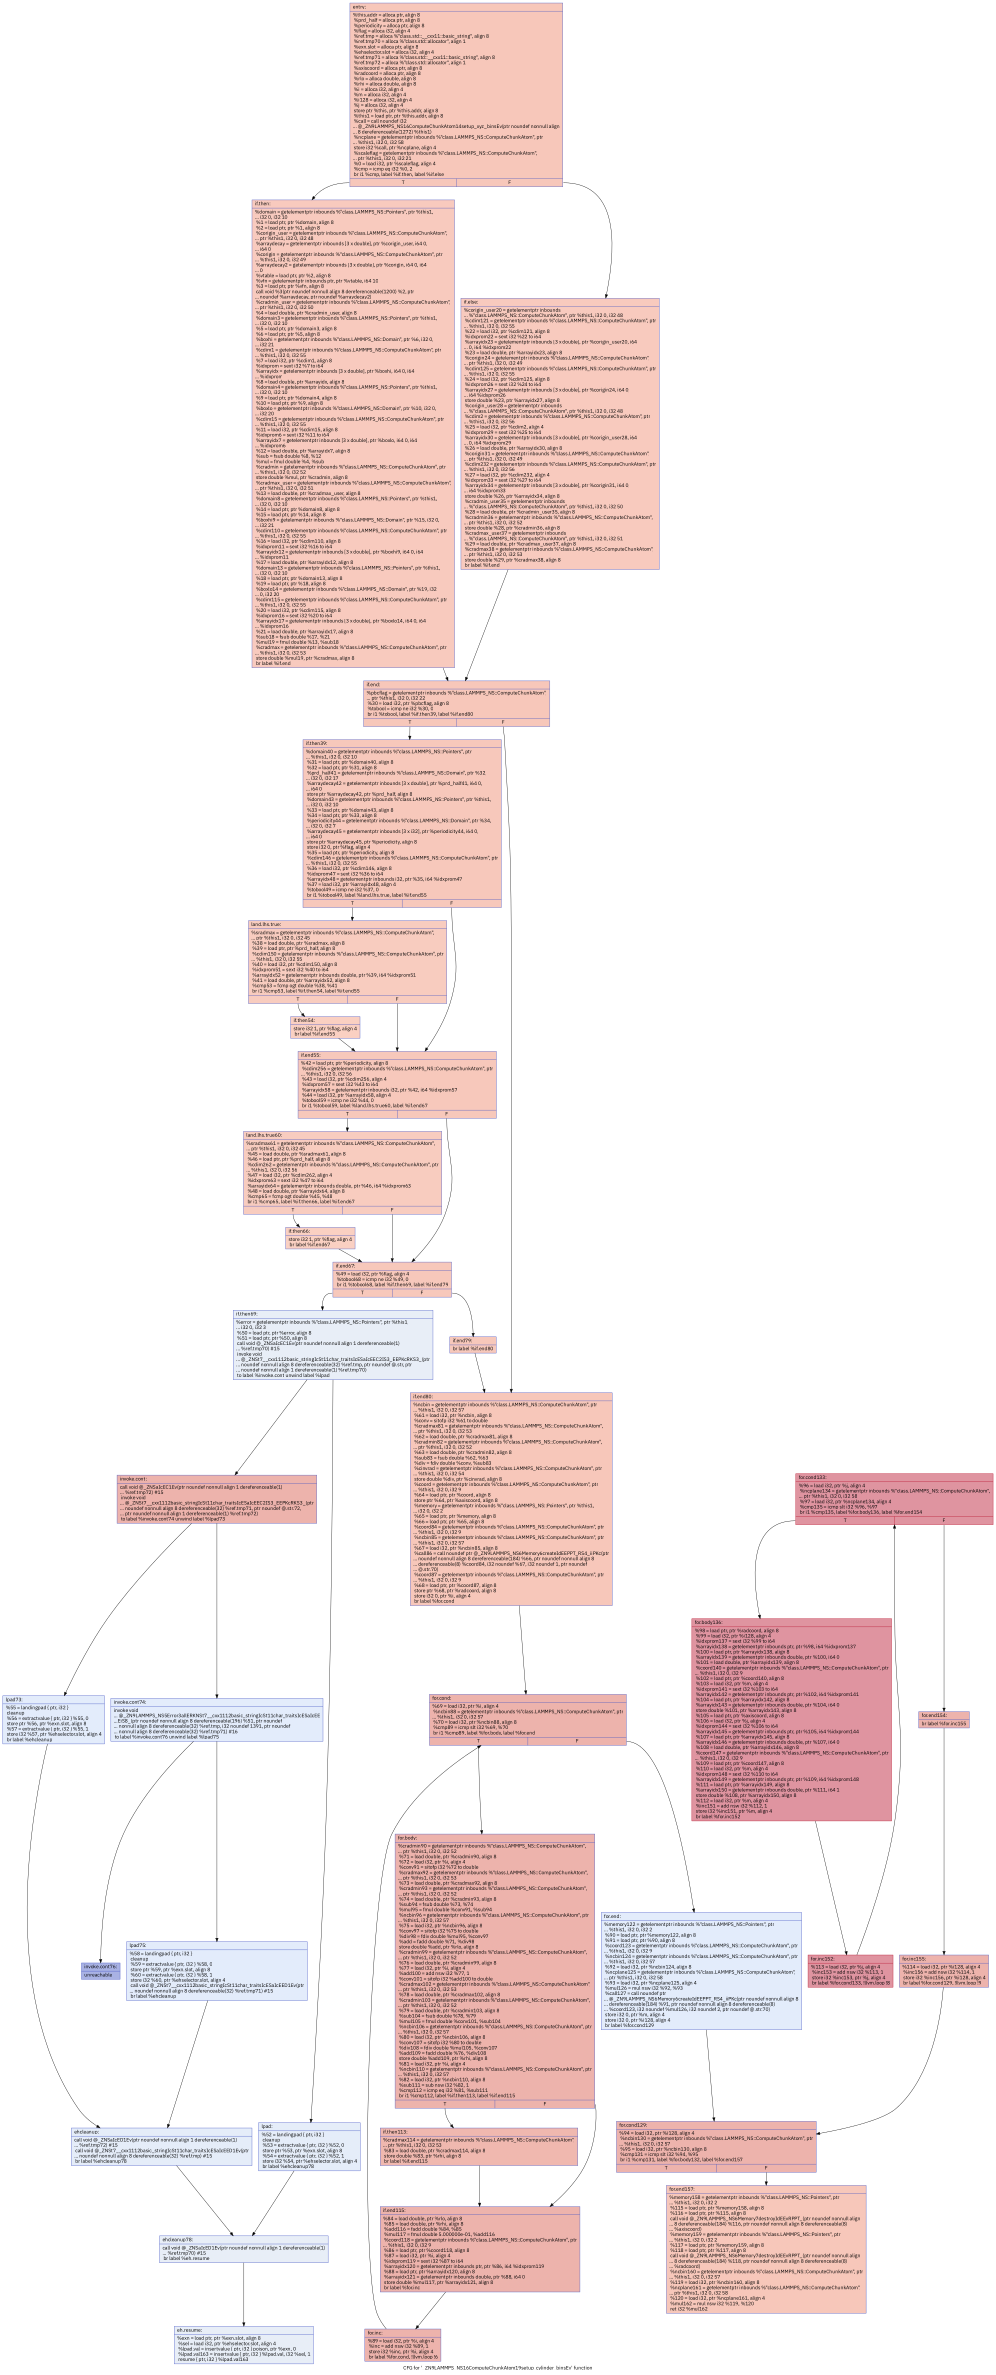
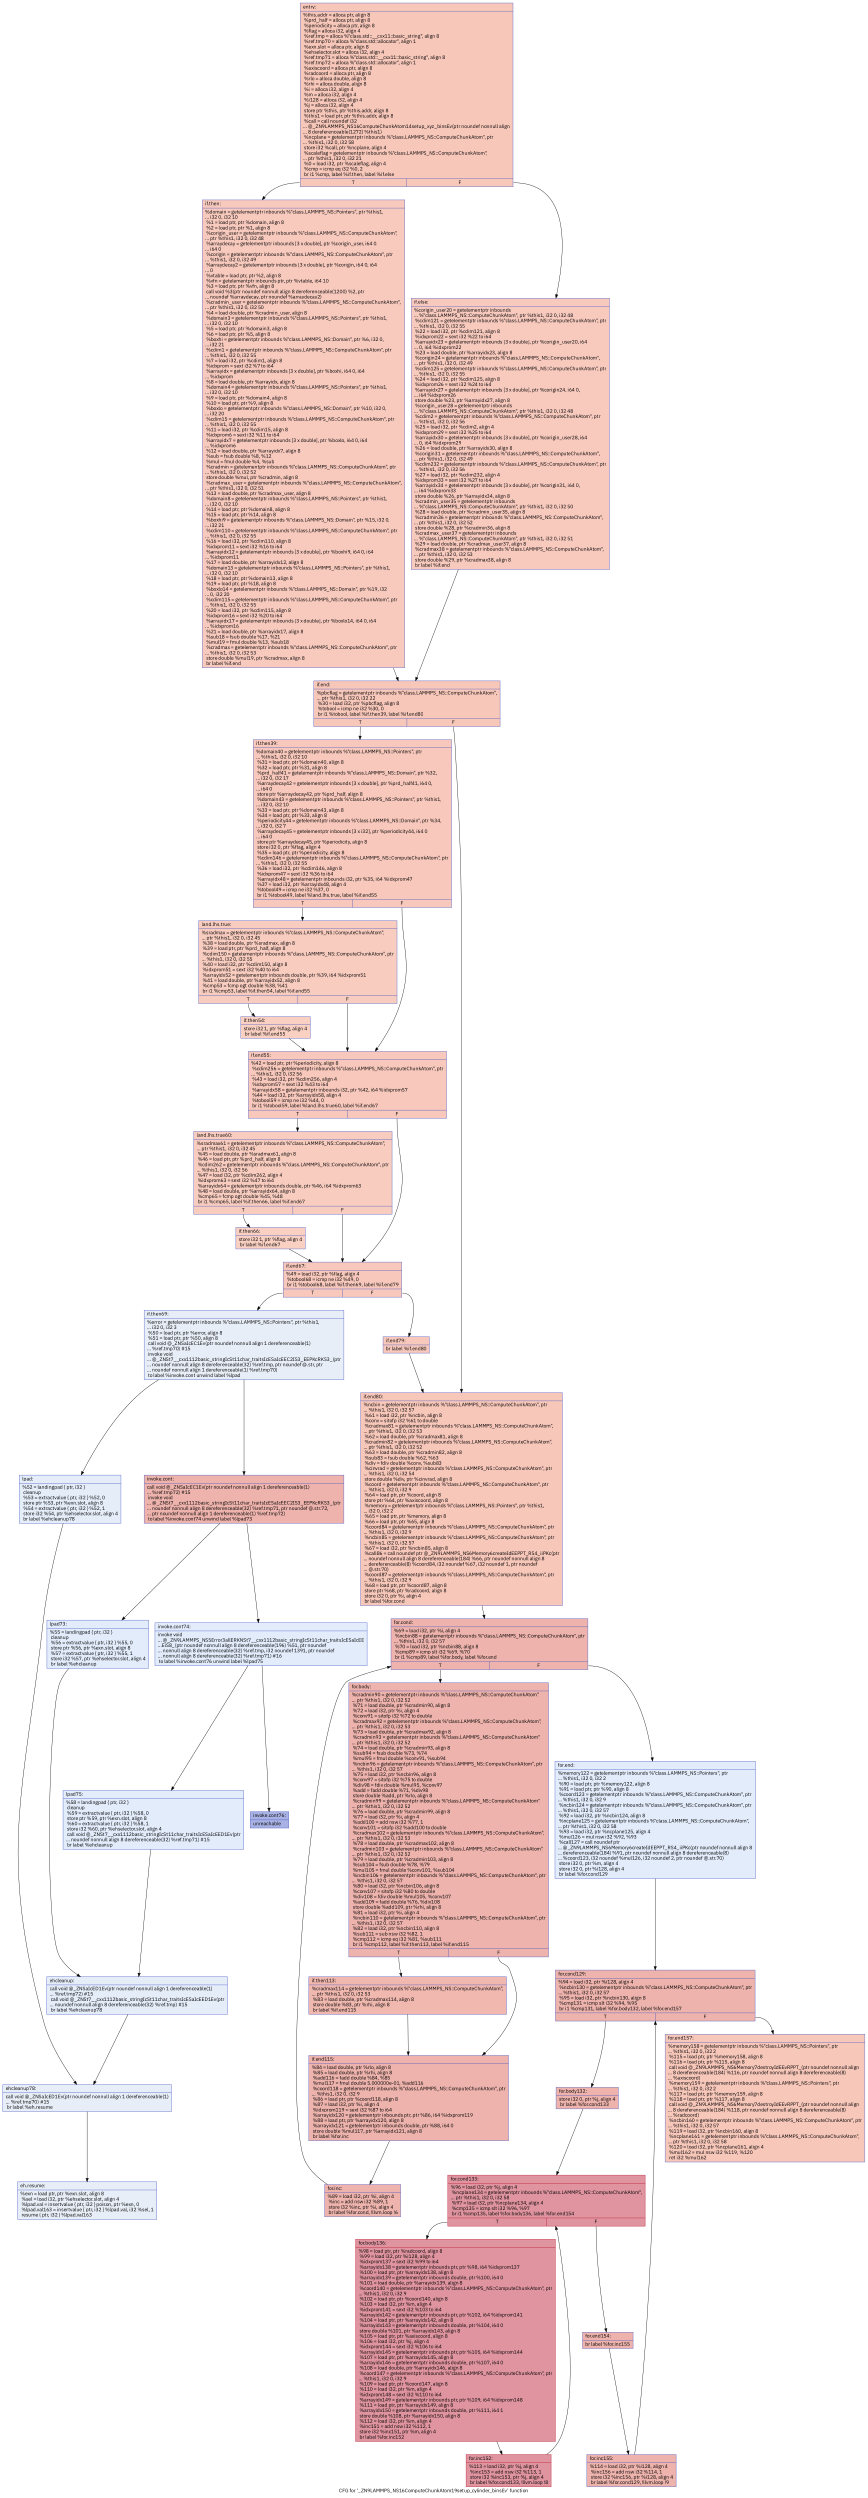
node "for.body132:": added
